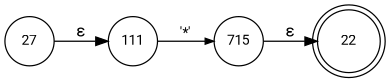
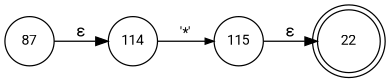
node "27": label "27" -> "87"
node "111": label "111" -> "114"
node "715": label "715" -> "115"
